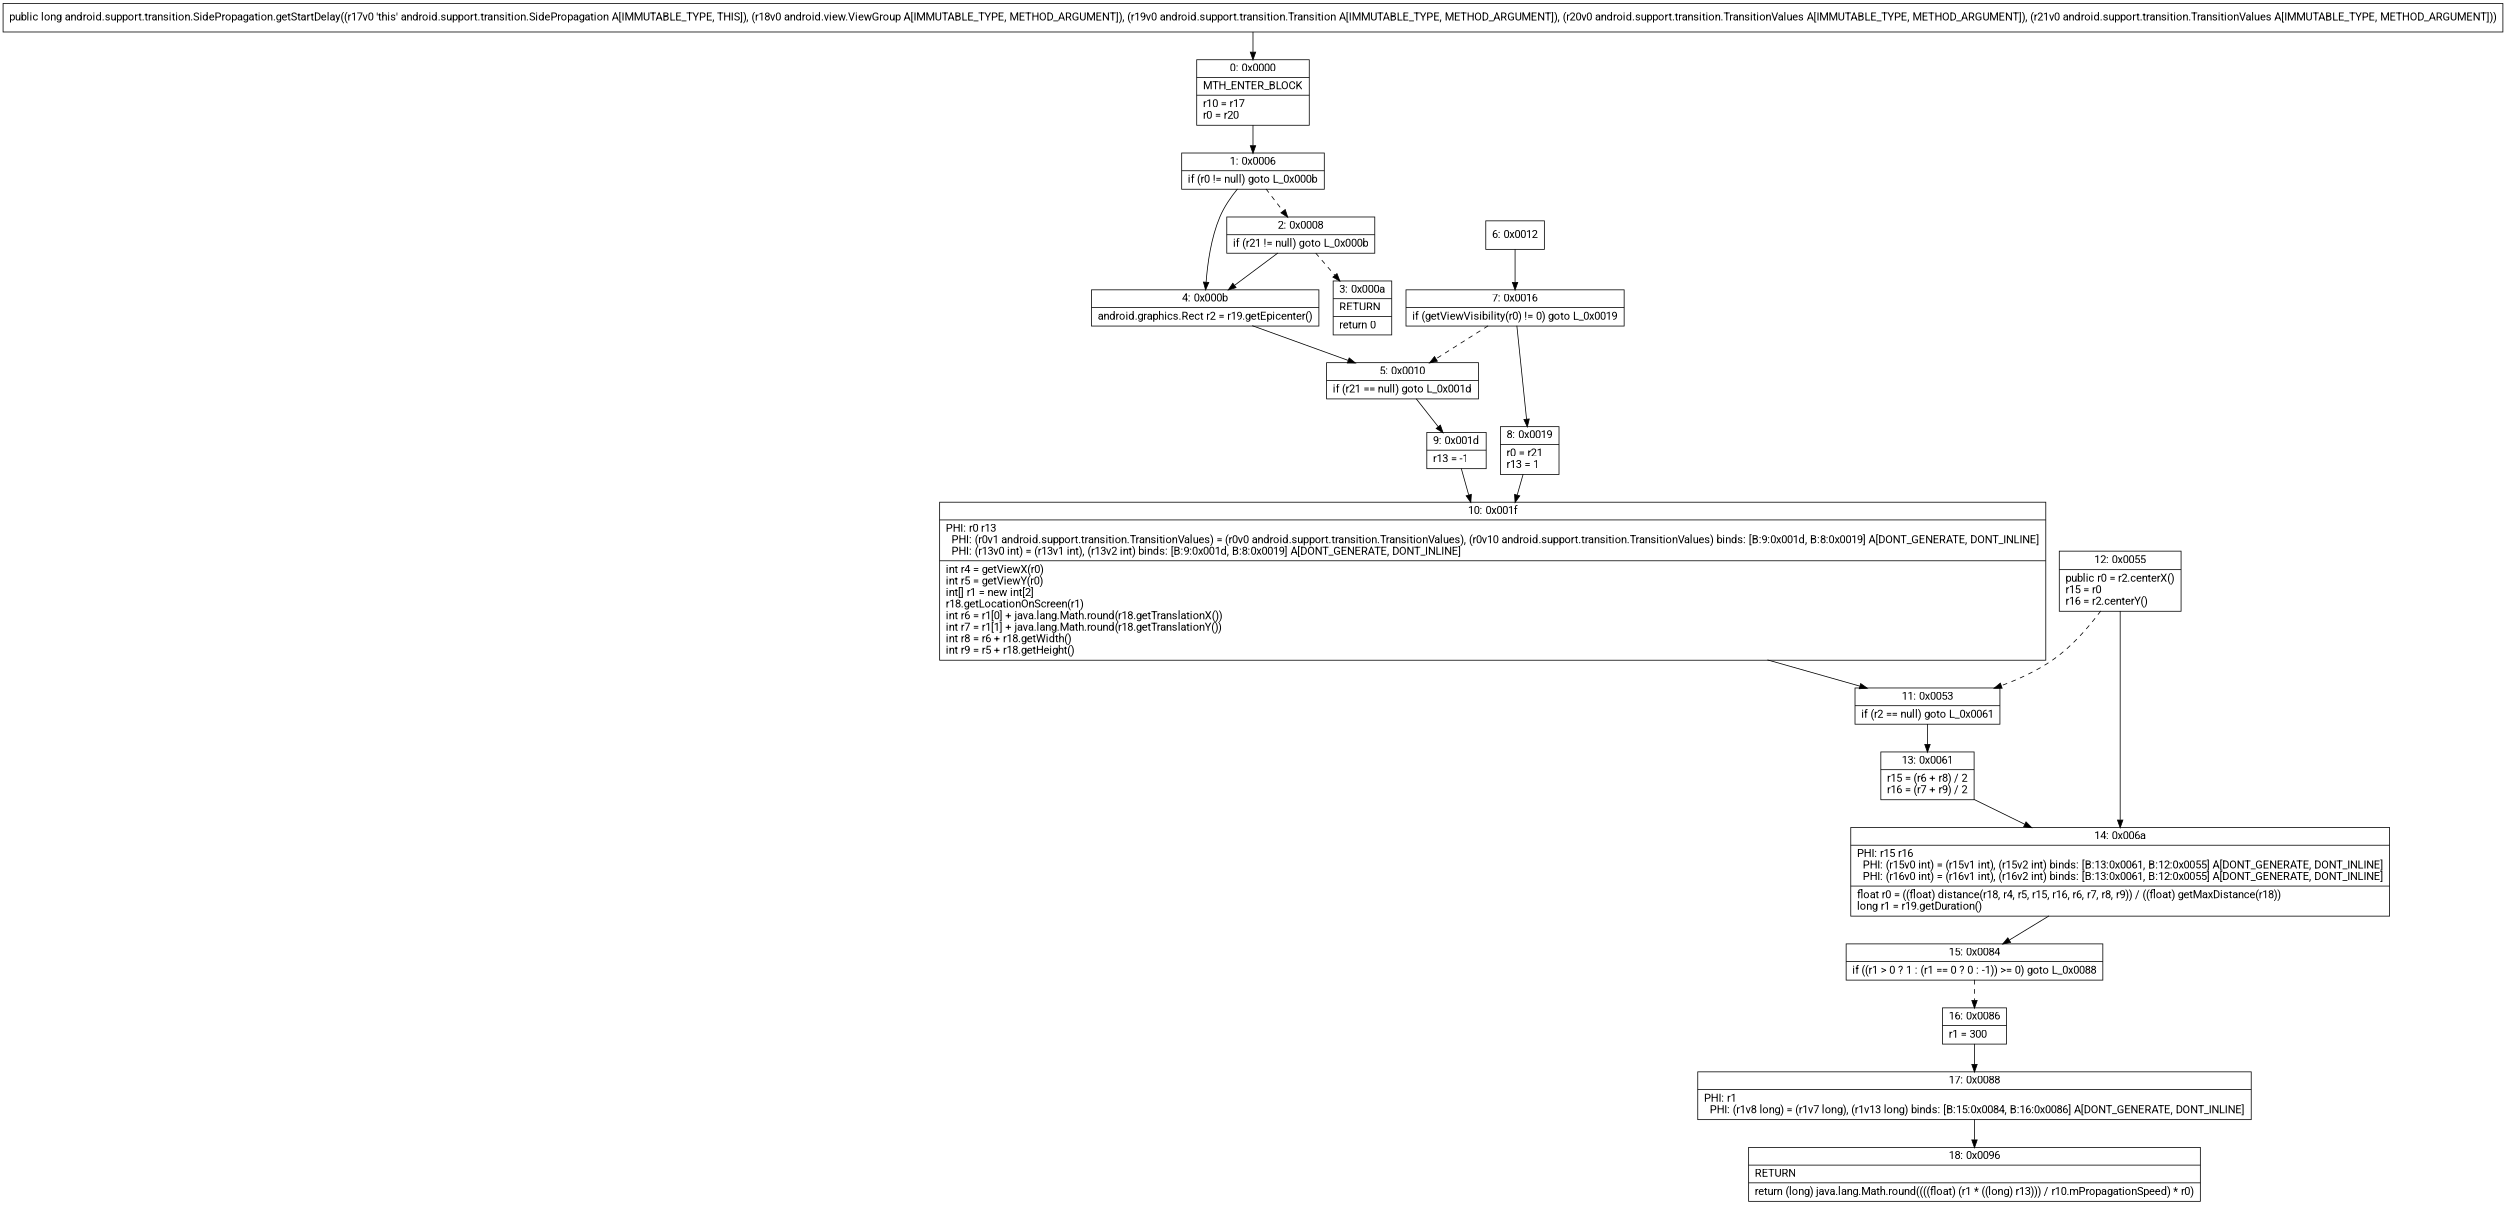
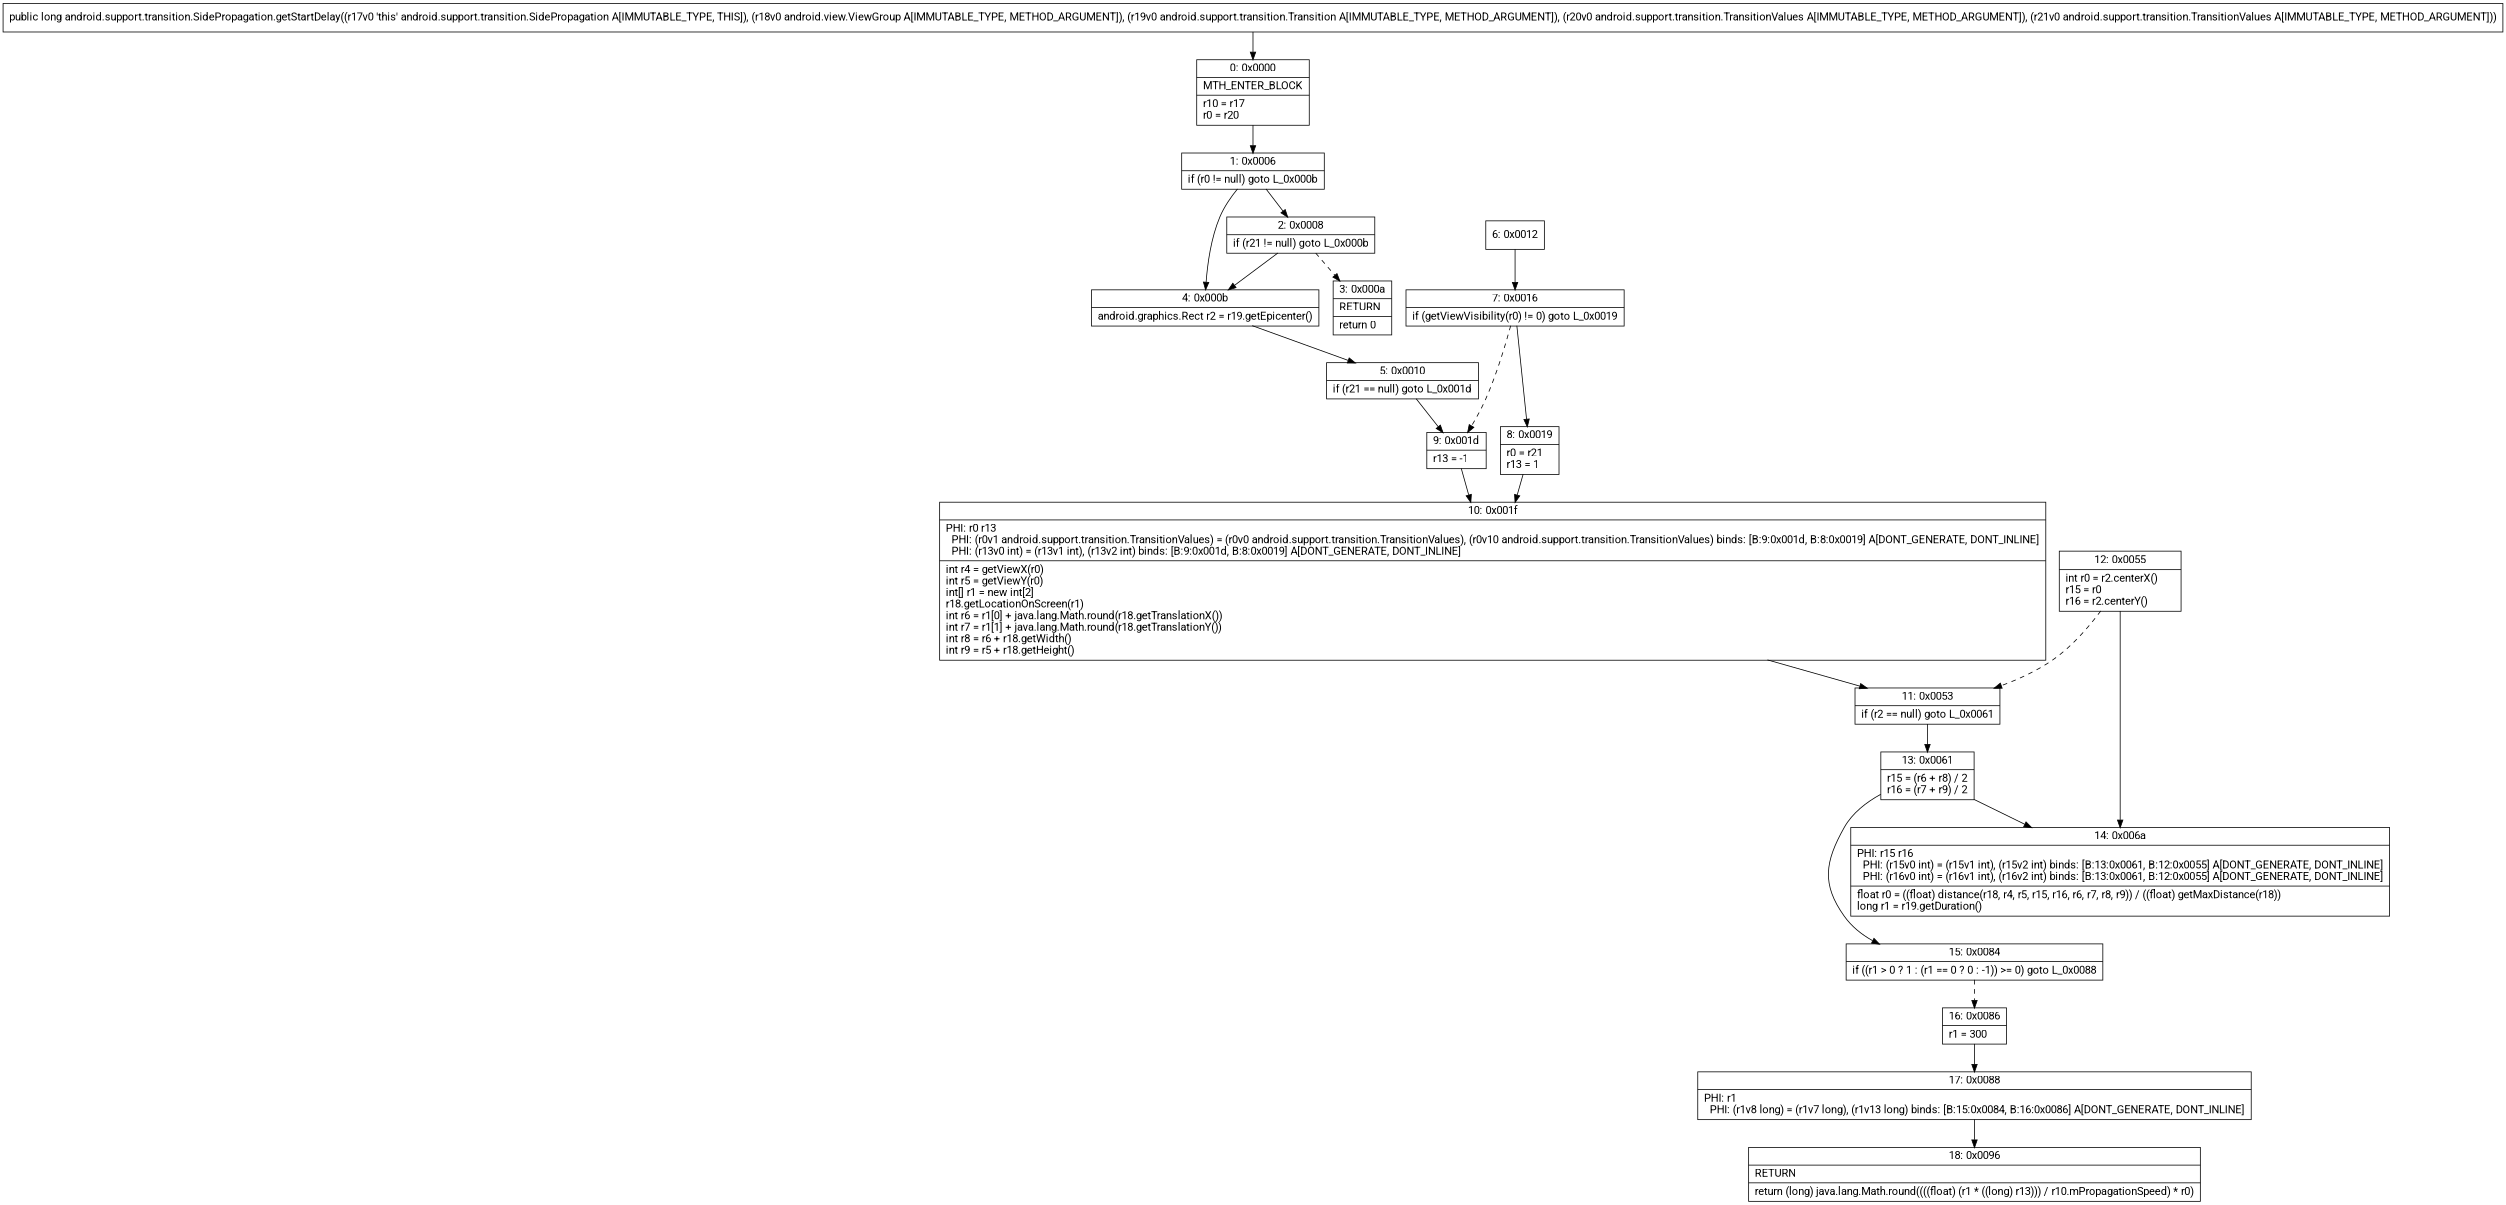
edge "1: 0x0006" -> "2: 0x0008": style dashed -> solid
edge "7: 0x0016" -> "5: 0x0010": now "7: 0x0016" -> "9: 0x001d"
node "12: 0x0055": text "public r0 = r2.centerX()" -> "int r0 = r2.centerX()"
edge "14: 0x006a" -> "15: 0x0084": now "13: 0x0061" -> "15: 0x0084"
